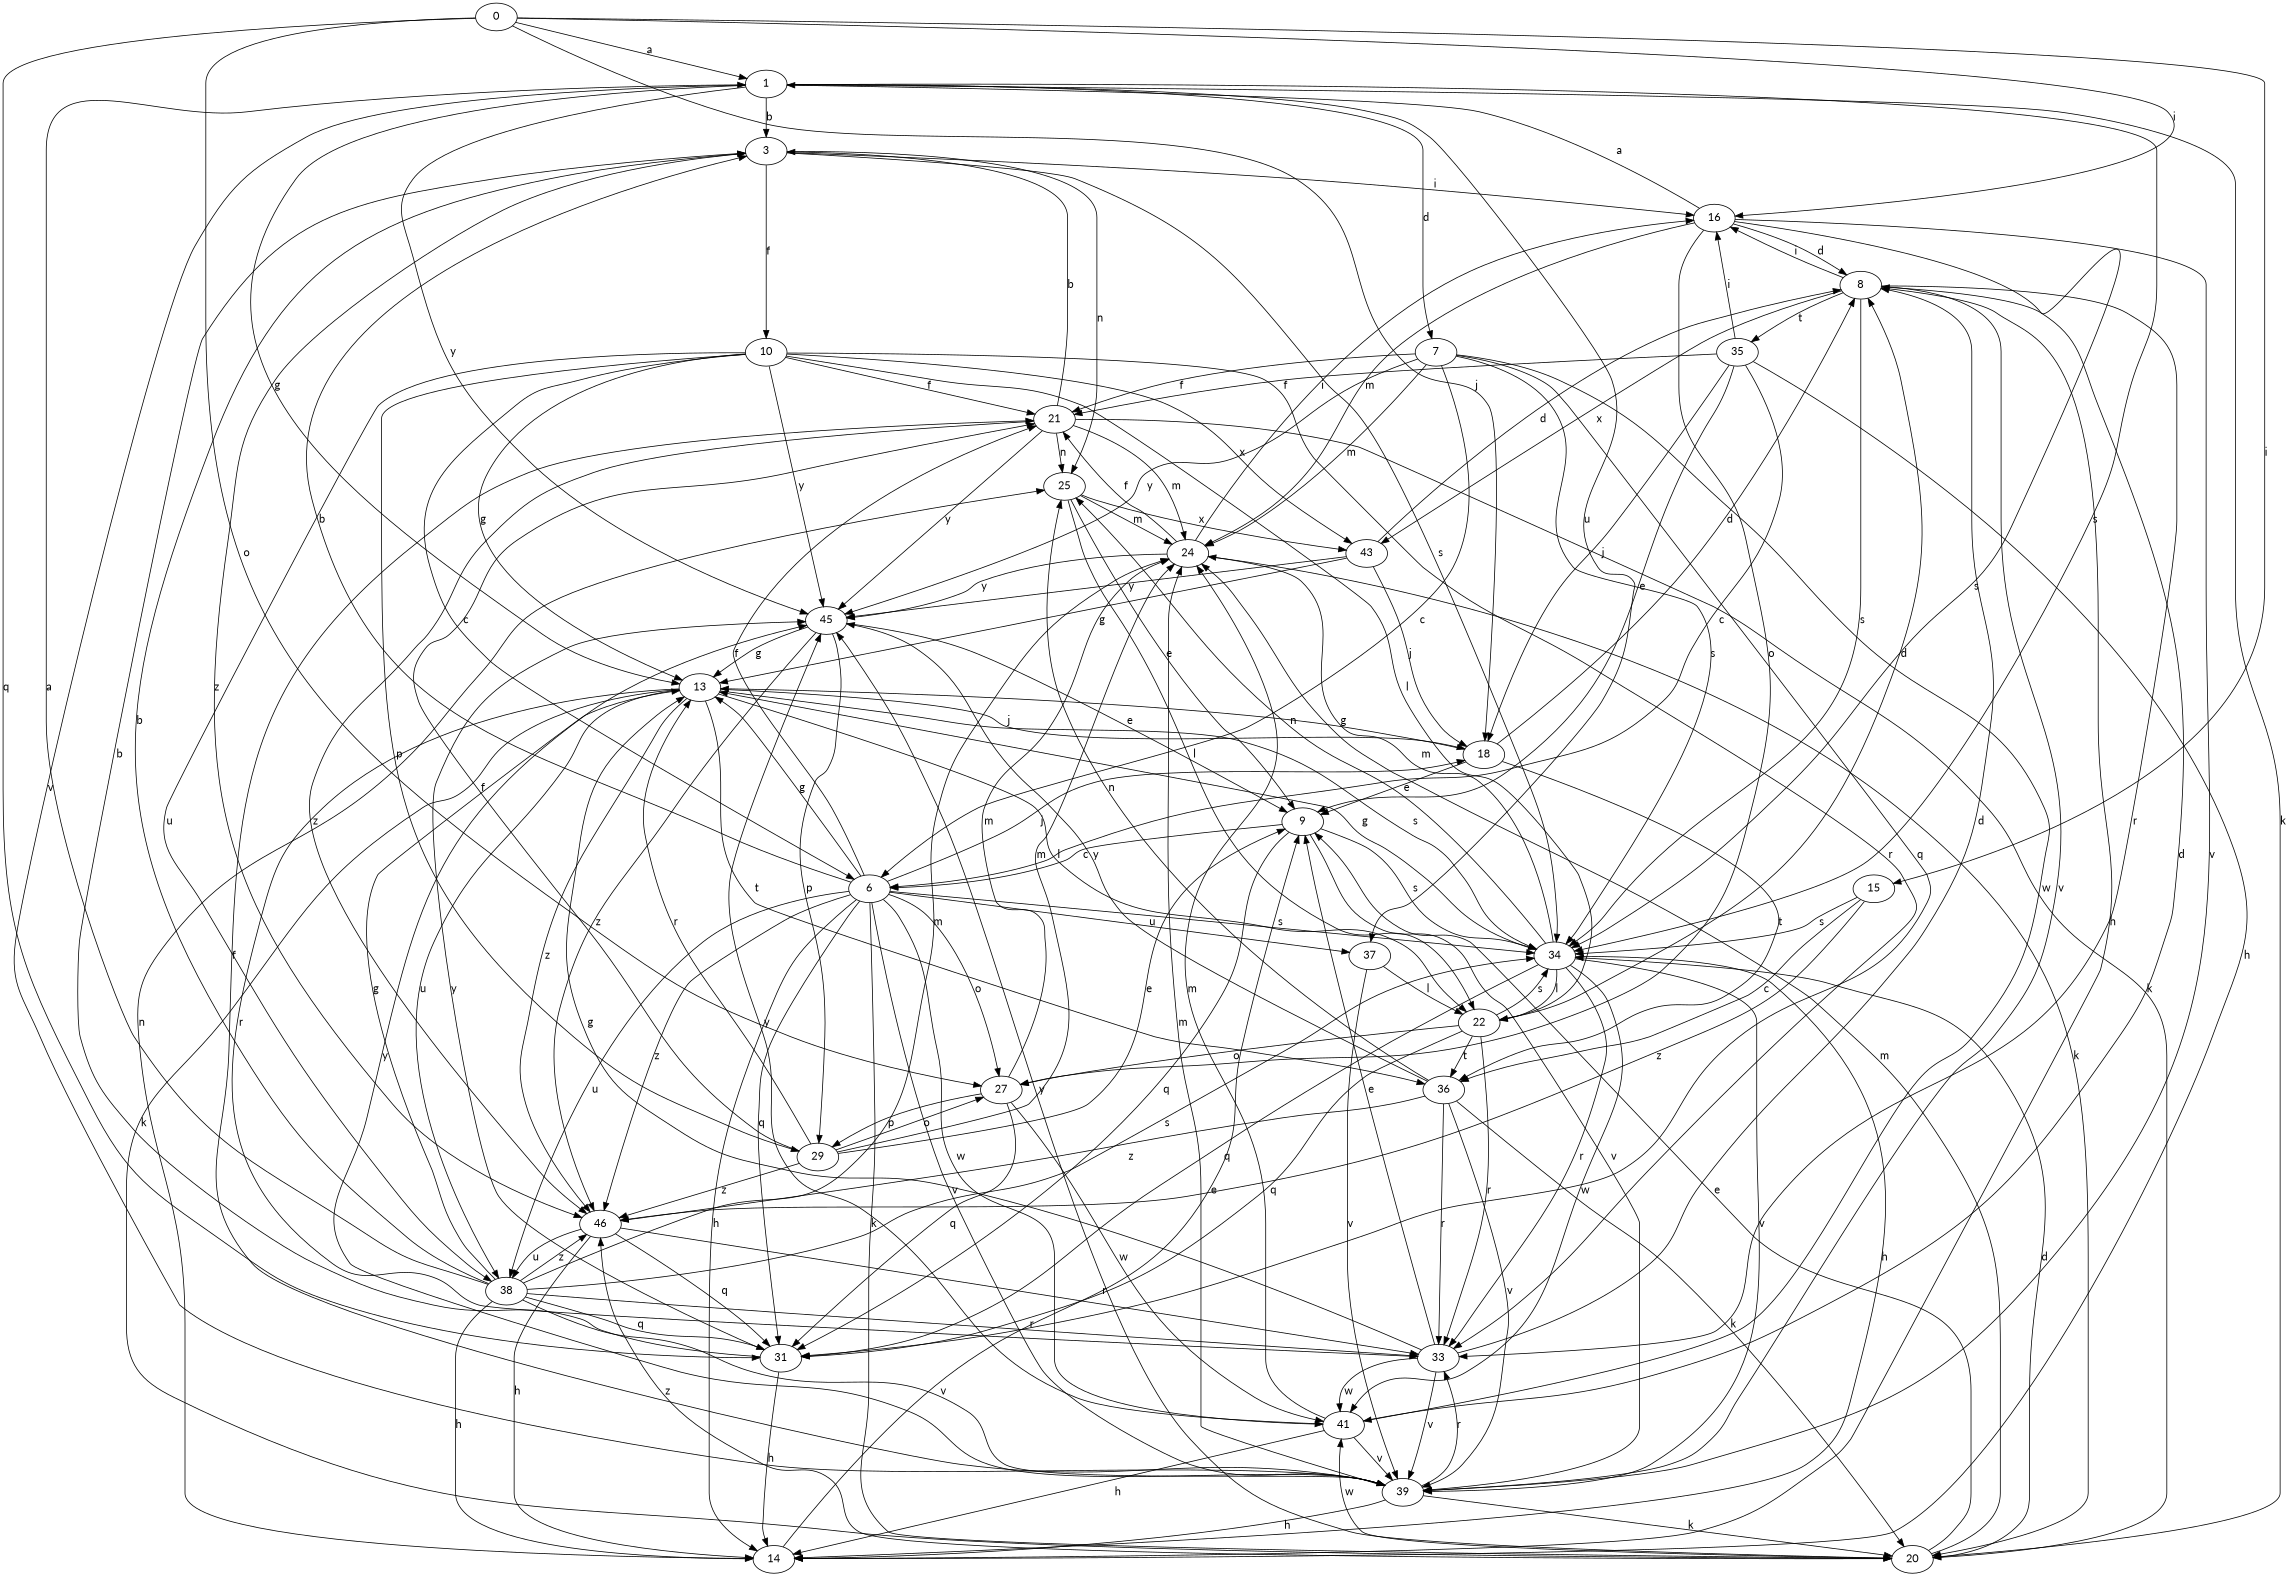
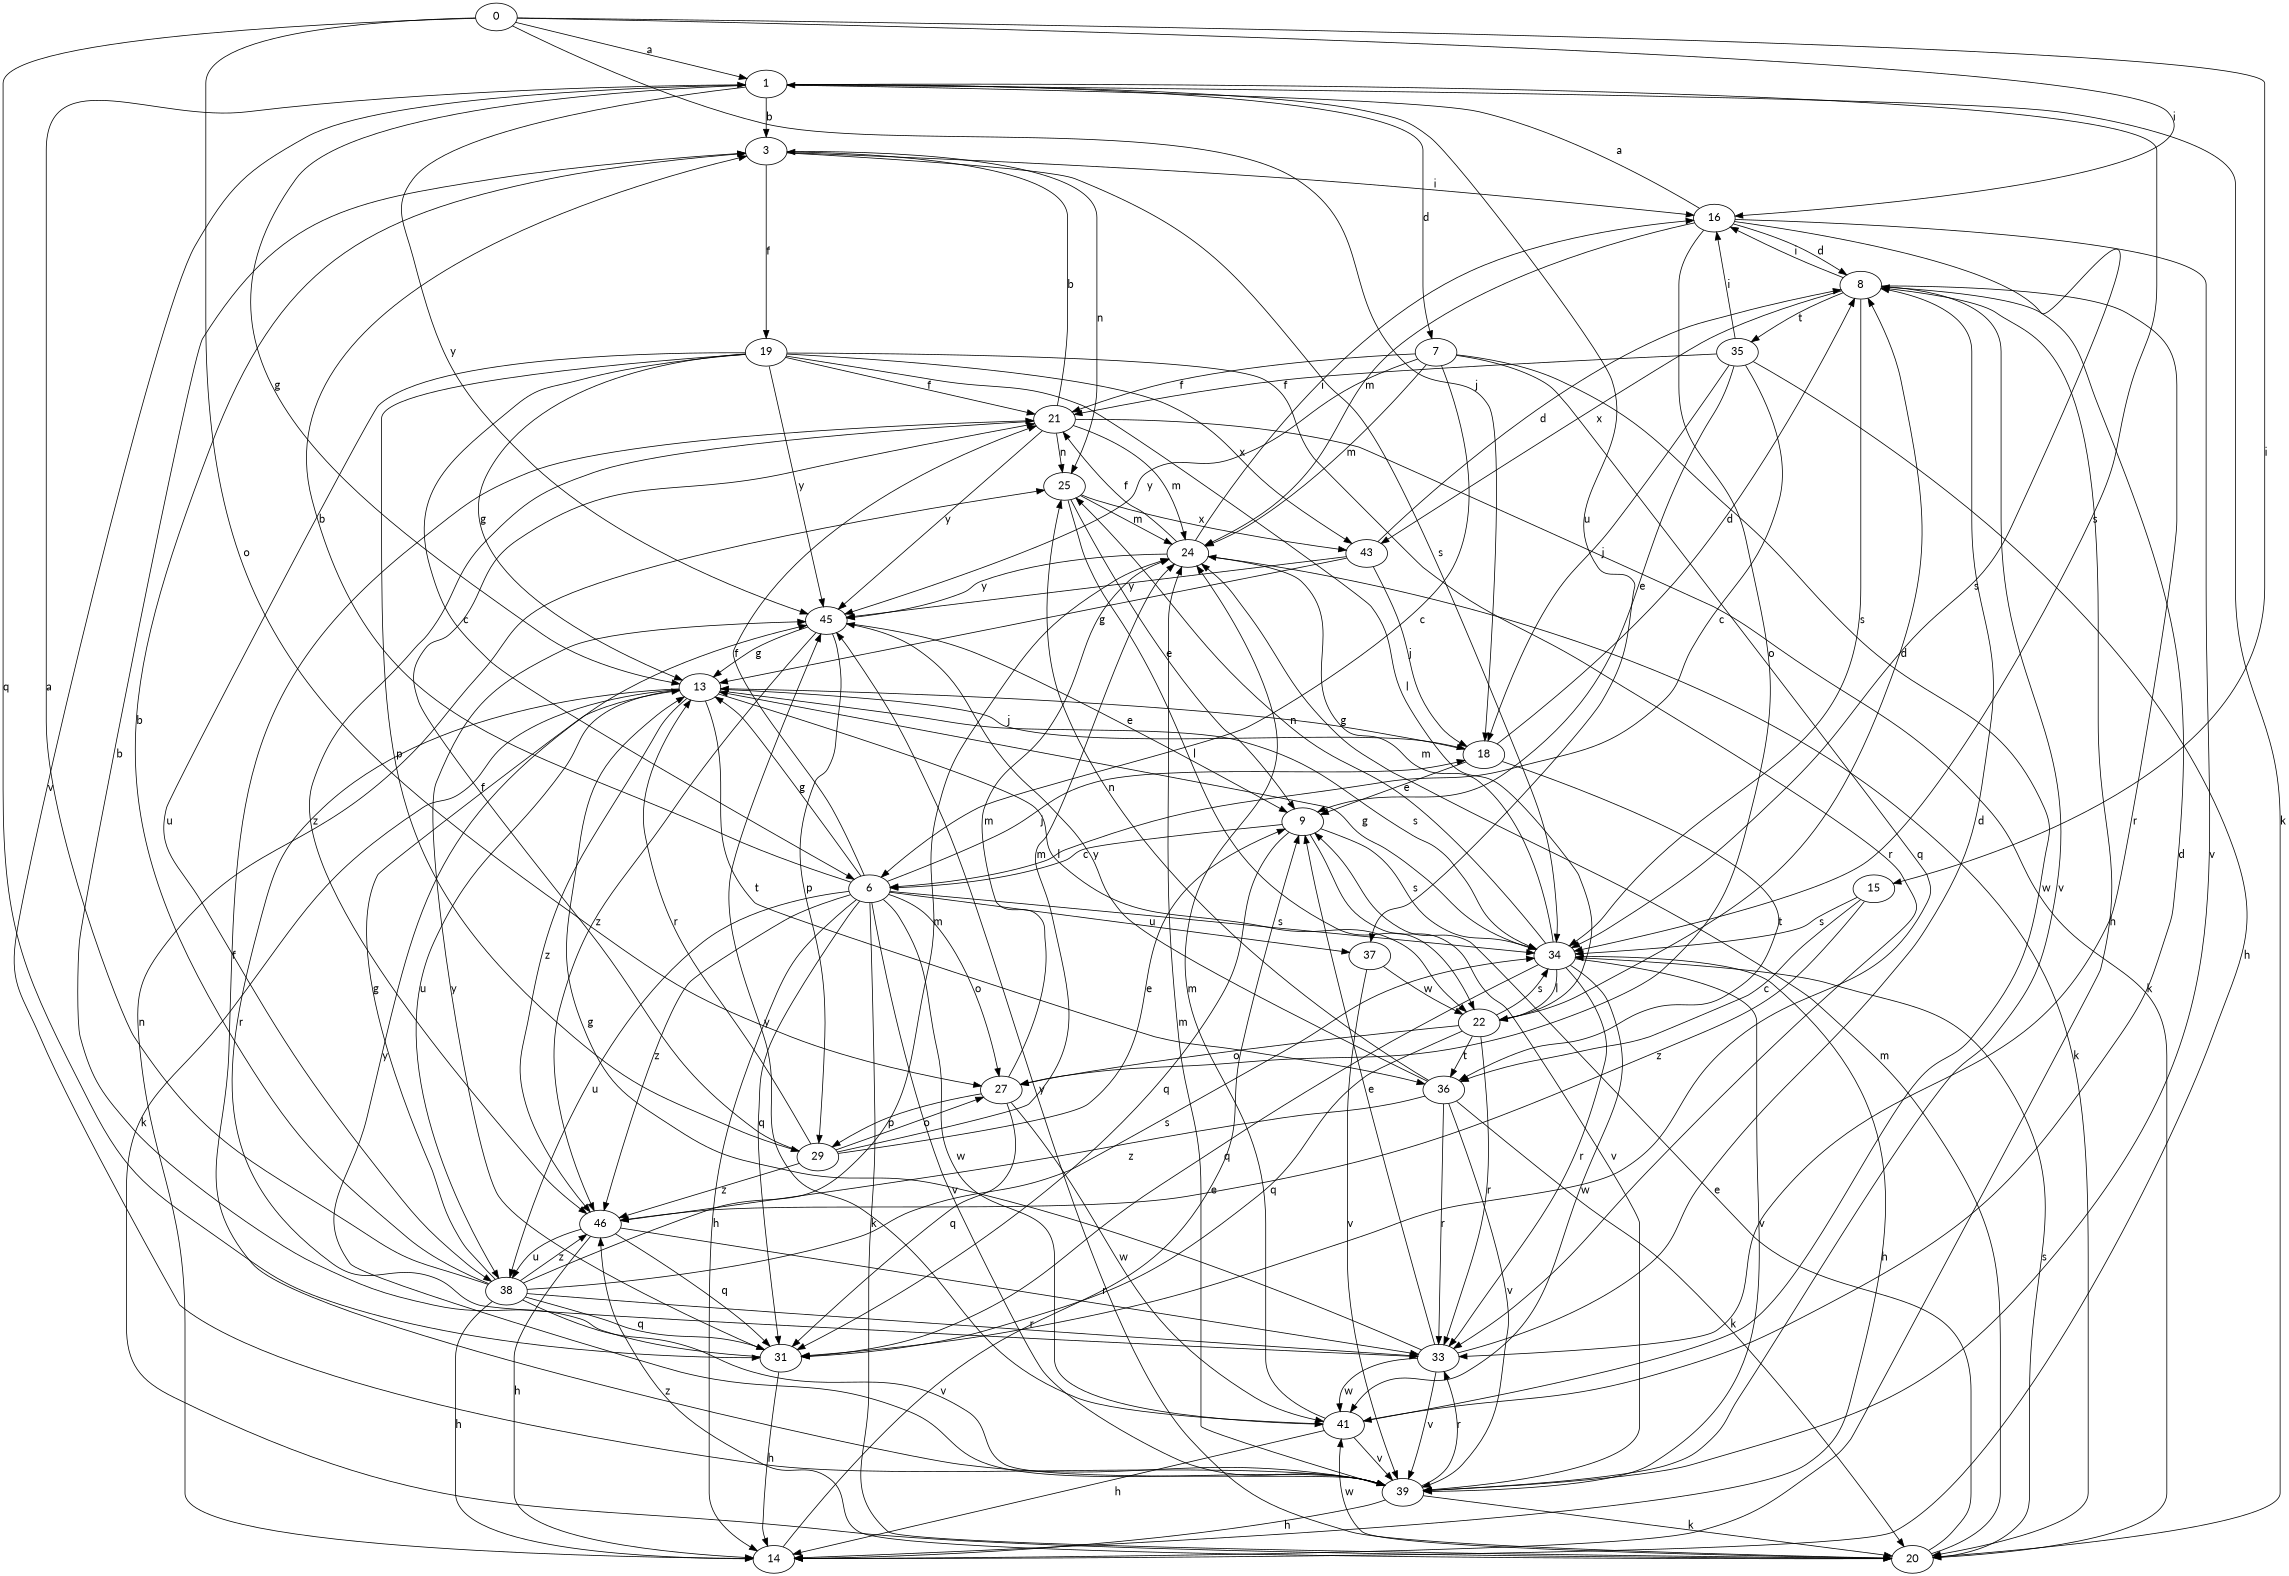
node "10": label "10" -> "19"
edge "7" -> "34": removed, label "s"
edge "3" -> "46": removed, label "z"
edge "37" -> "22": label "l" -> "w"
edge "20" -> "34": label "d" -> "s"
